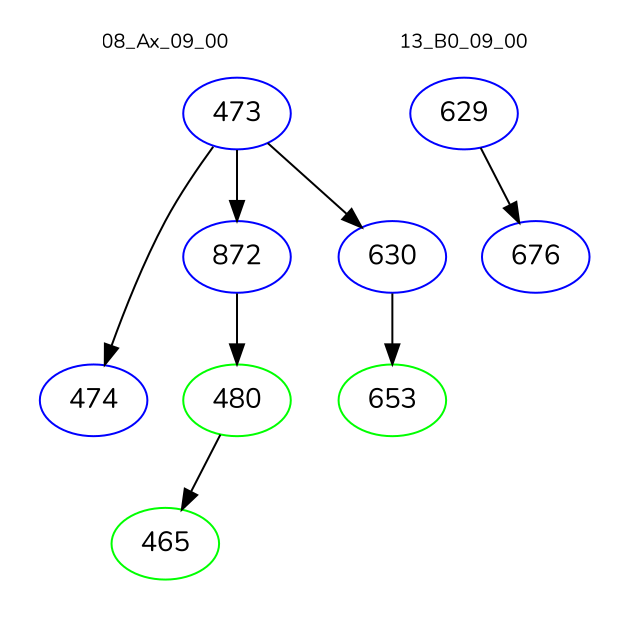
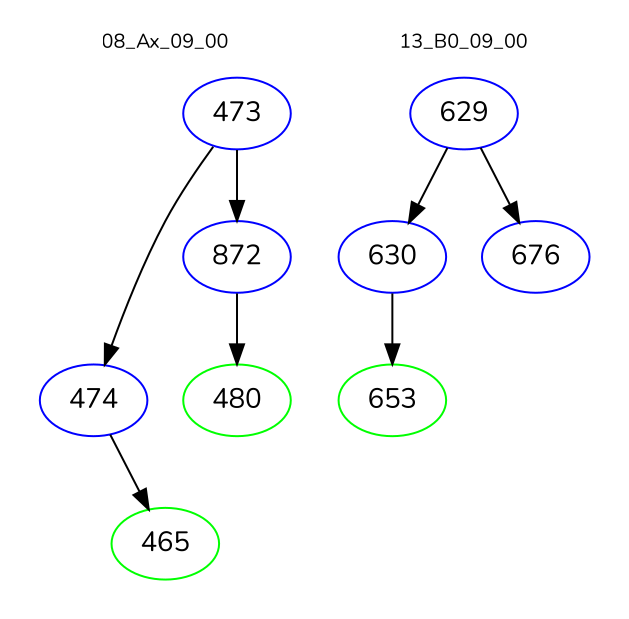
edge "473" -> "630": now "629" -> "630"
edge "480" -> "465": now "474" -> "465"
